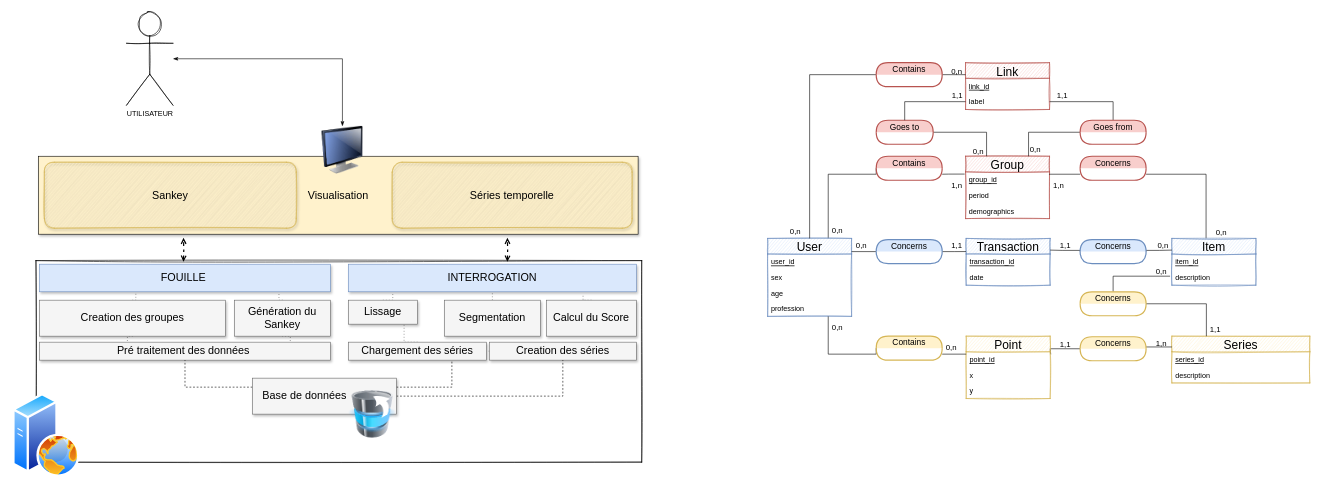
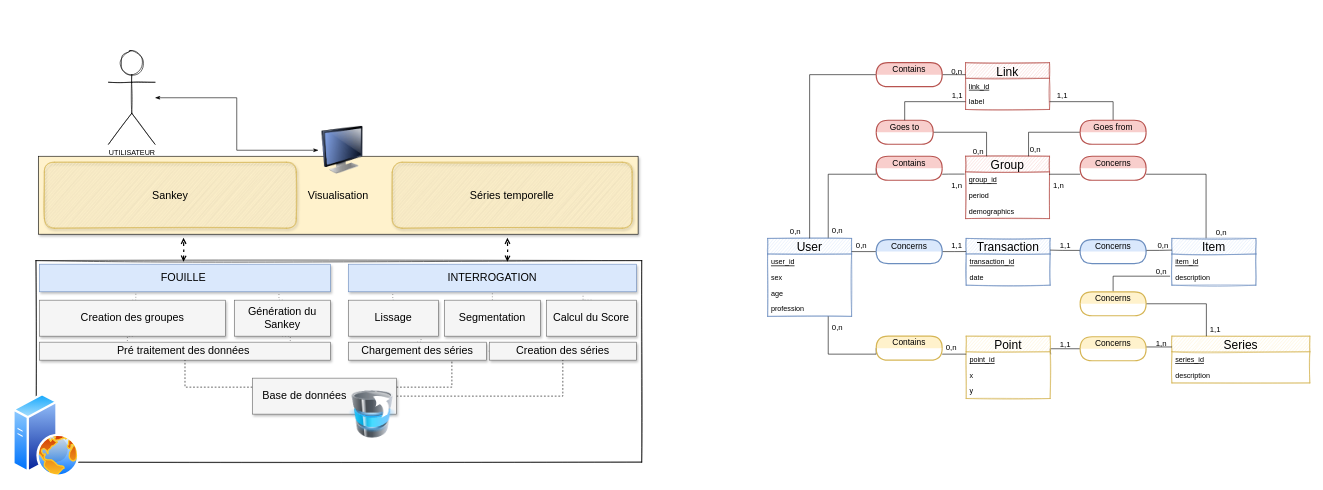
node "UTILISATEUR": moved (150, 59) -> (132, 98)
node "Lissage": size 69x24 -> 90x36
